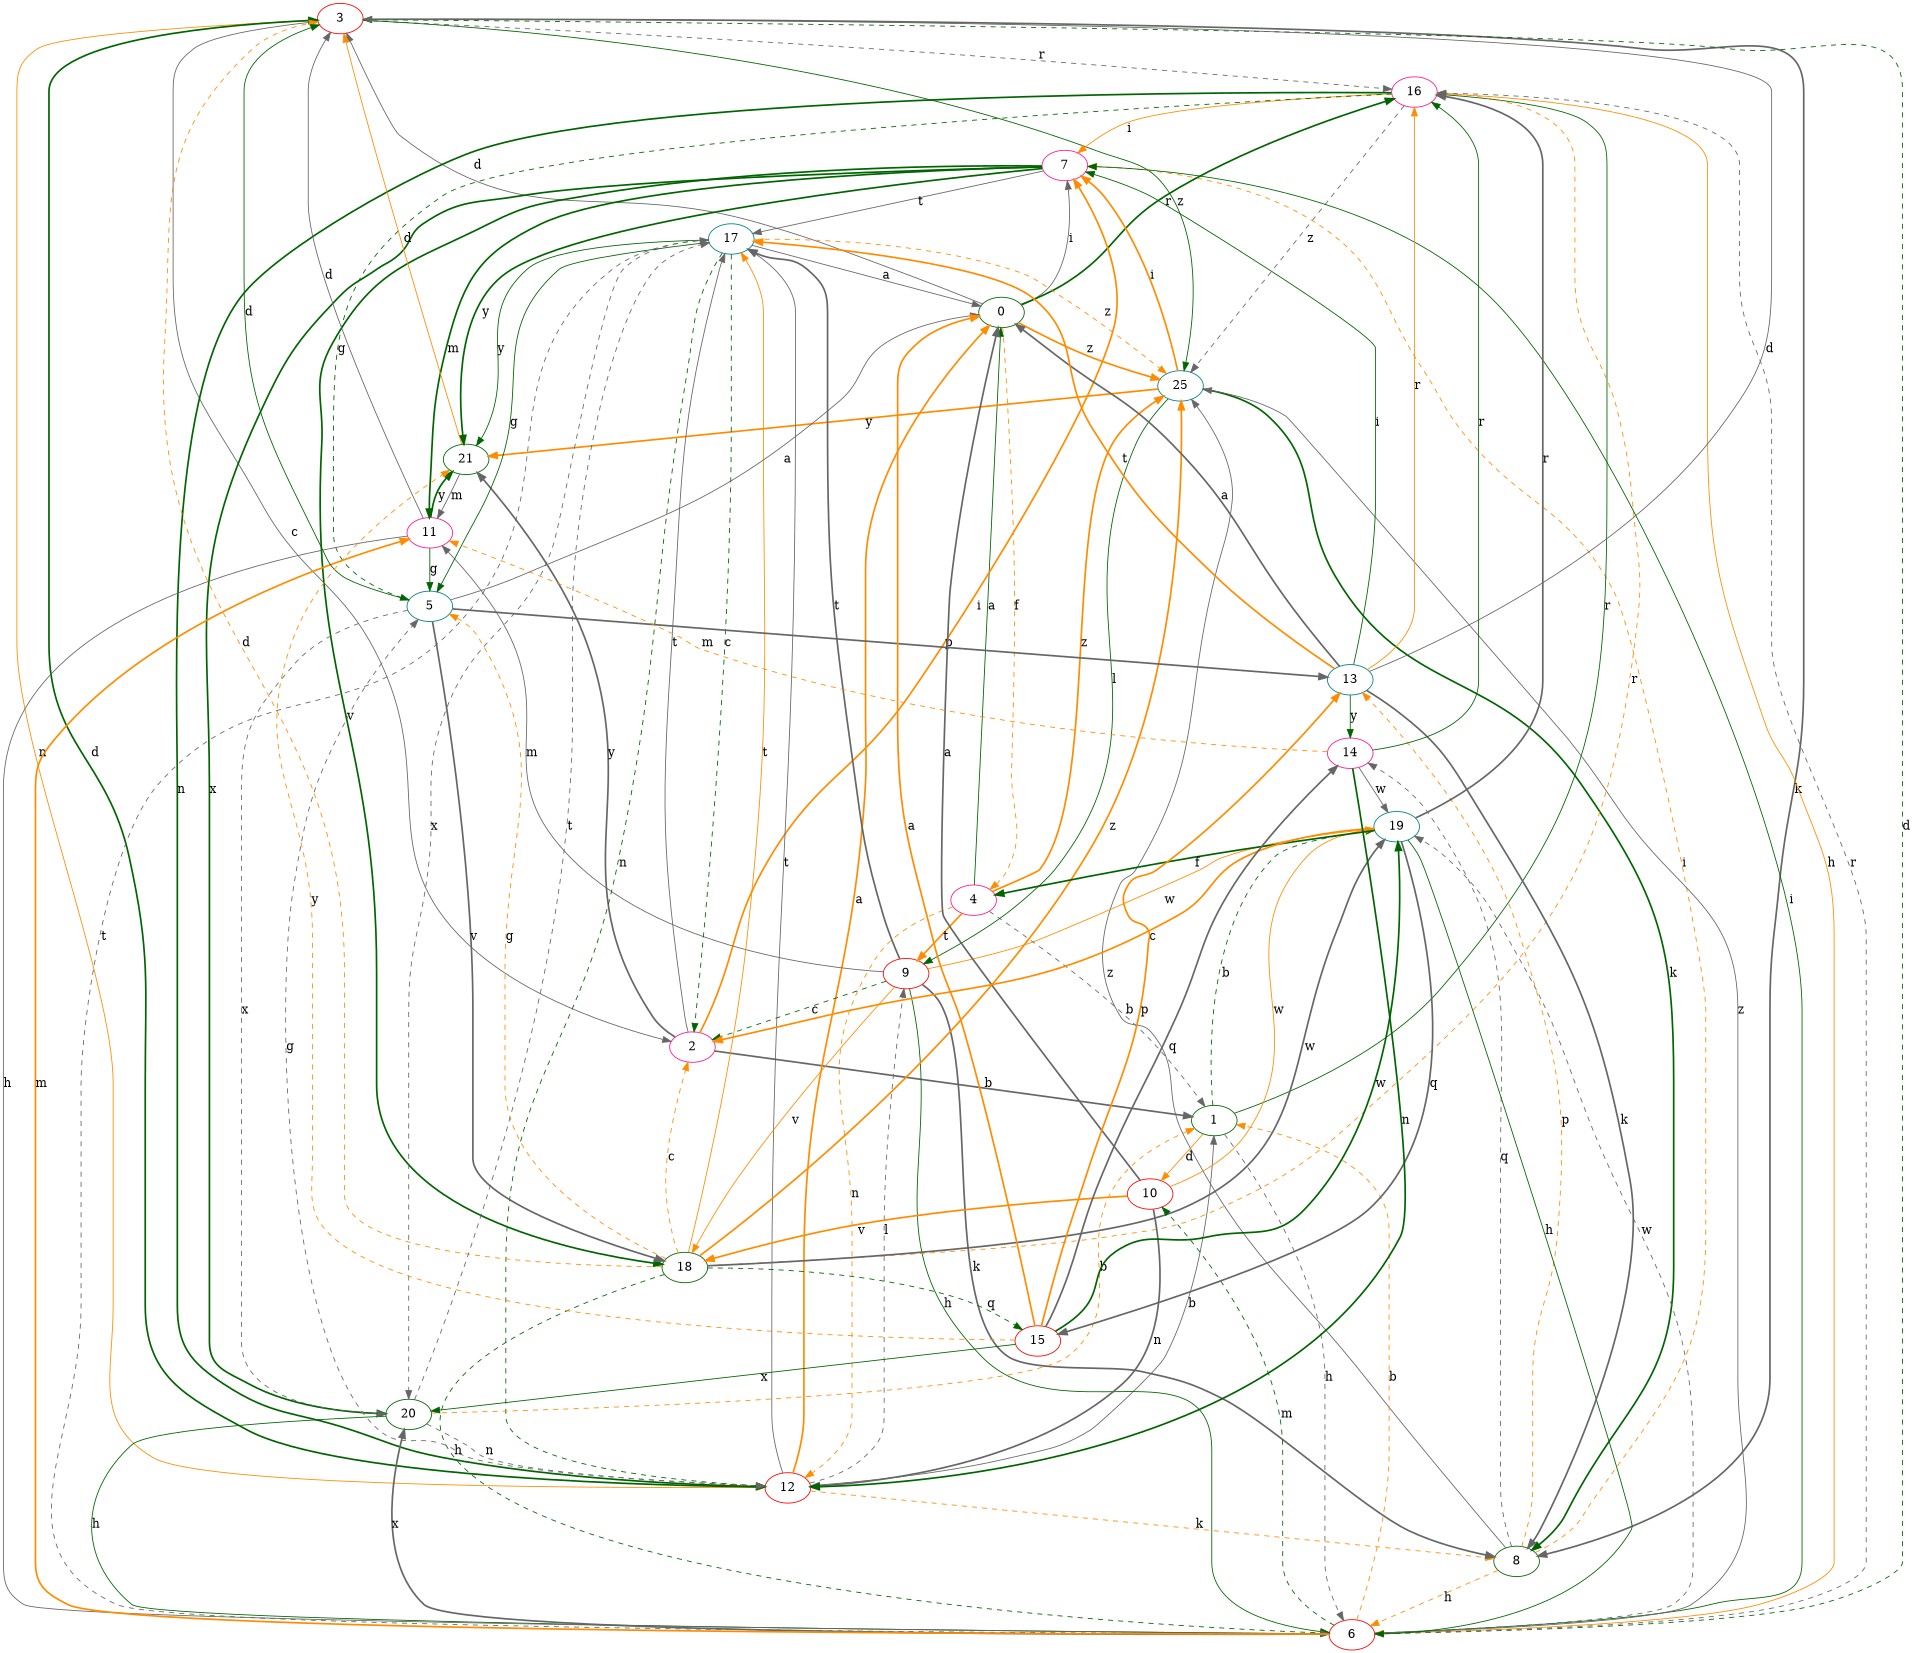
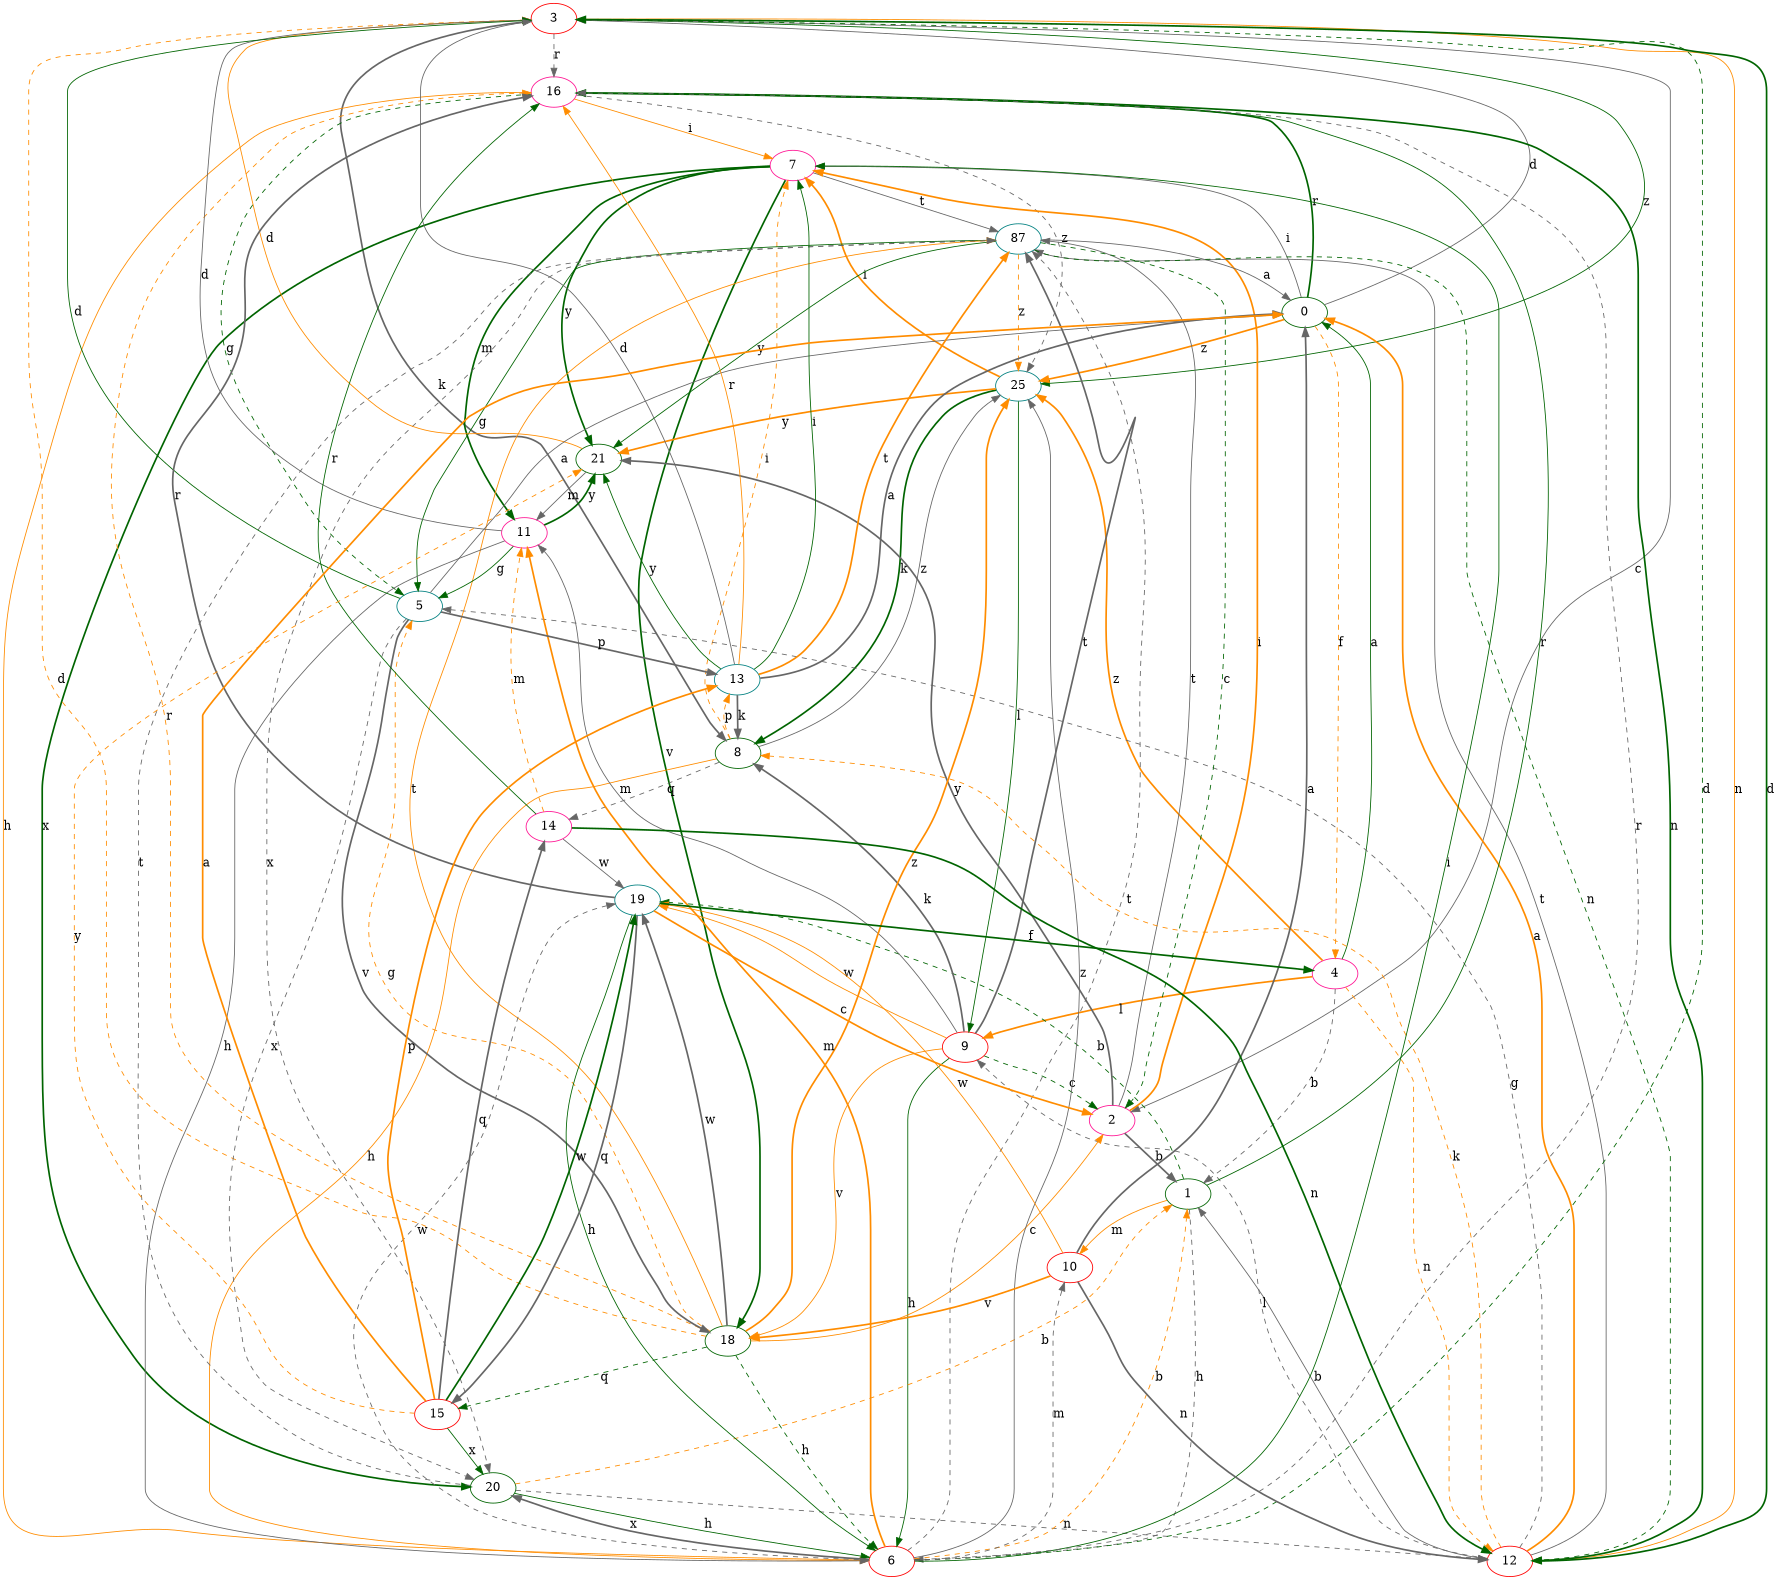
node "17": label "17" -> "87"
edge "13" -> "14": now "13" -> "21"
edge "4" -> "9": label "t" -> "l"
edge "1" -> "10": label "d" -> "m"
edge "18" -> "2": style dashed -> solid
edge "6" -> "10": color darkgreen -> gray40
edge "8" -> "6": style dashed -> solid
